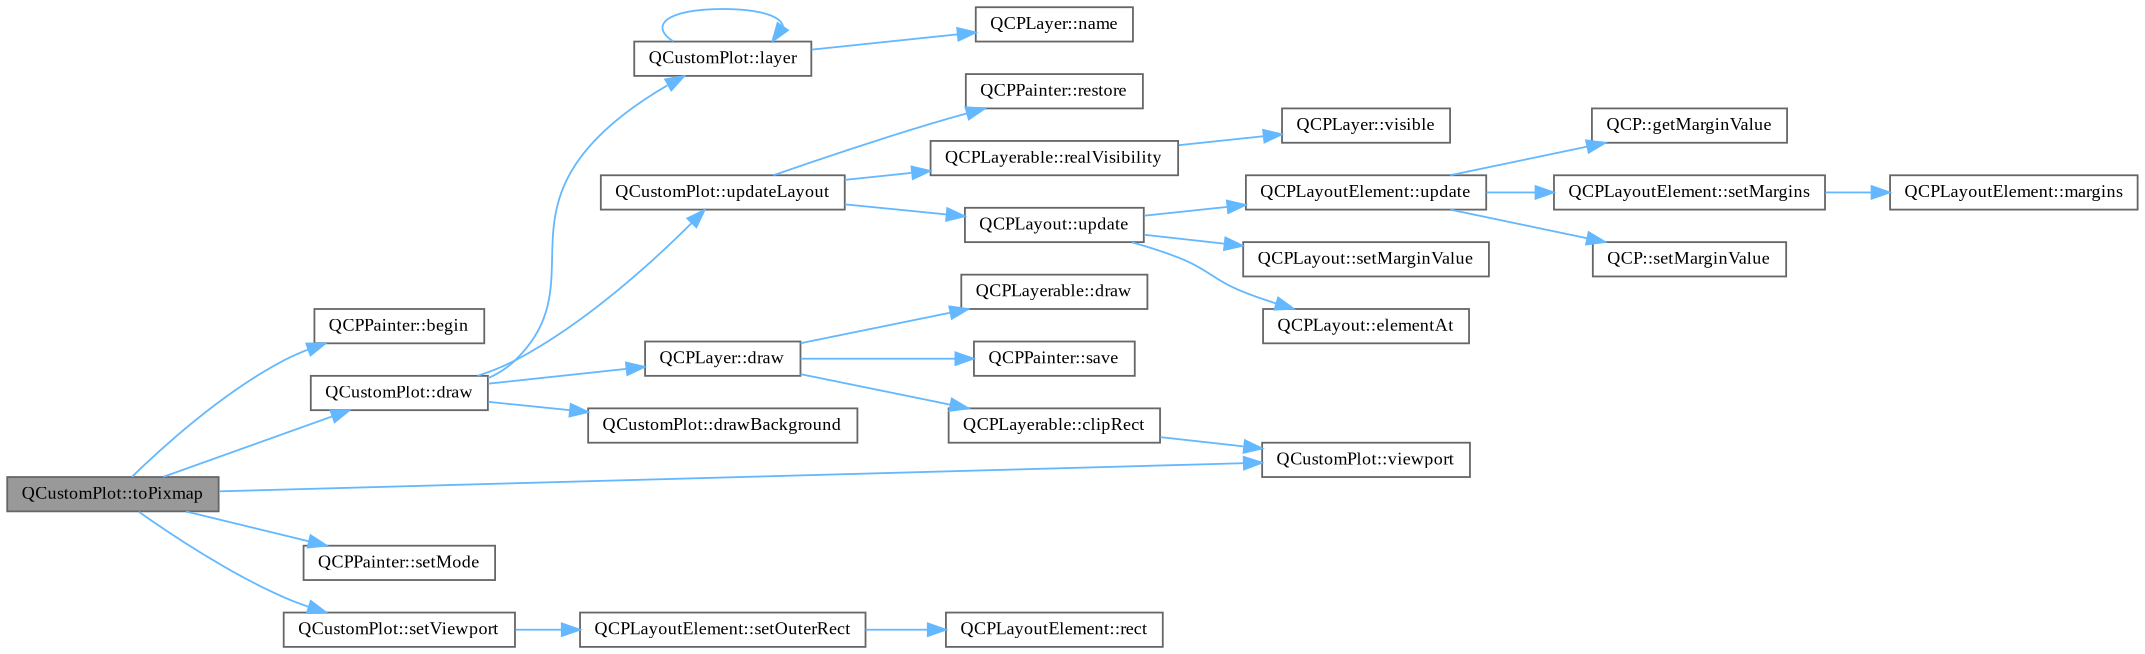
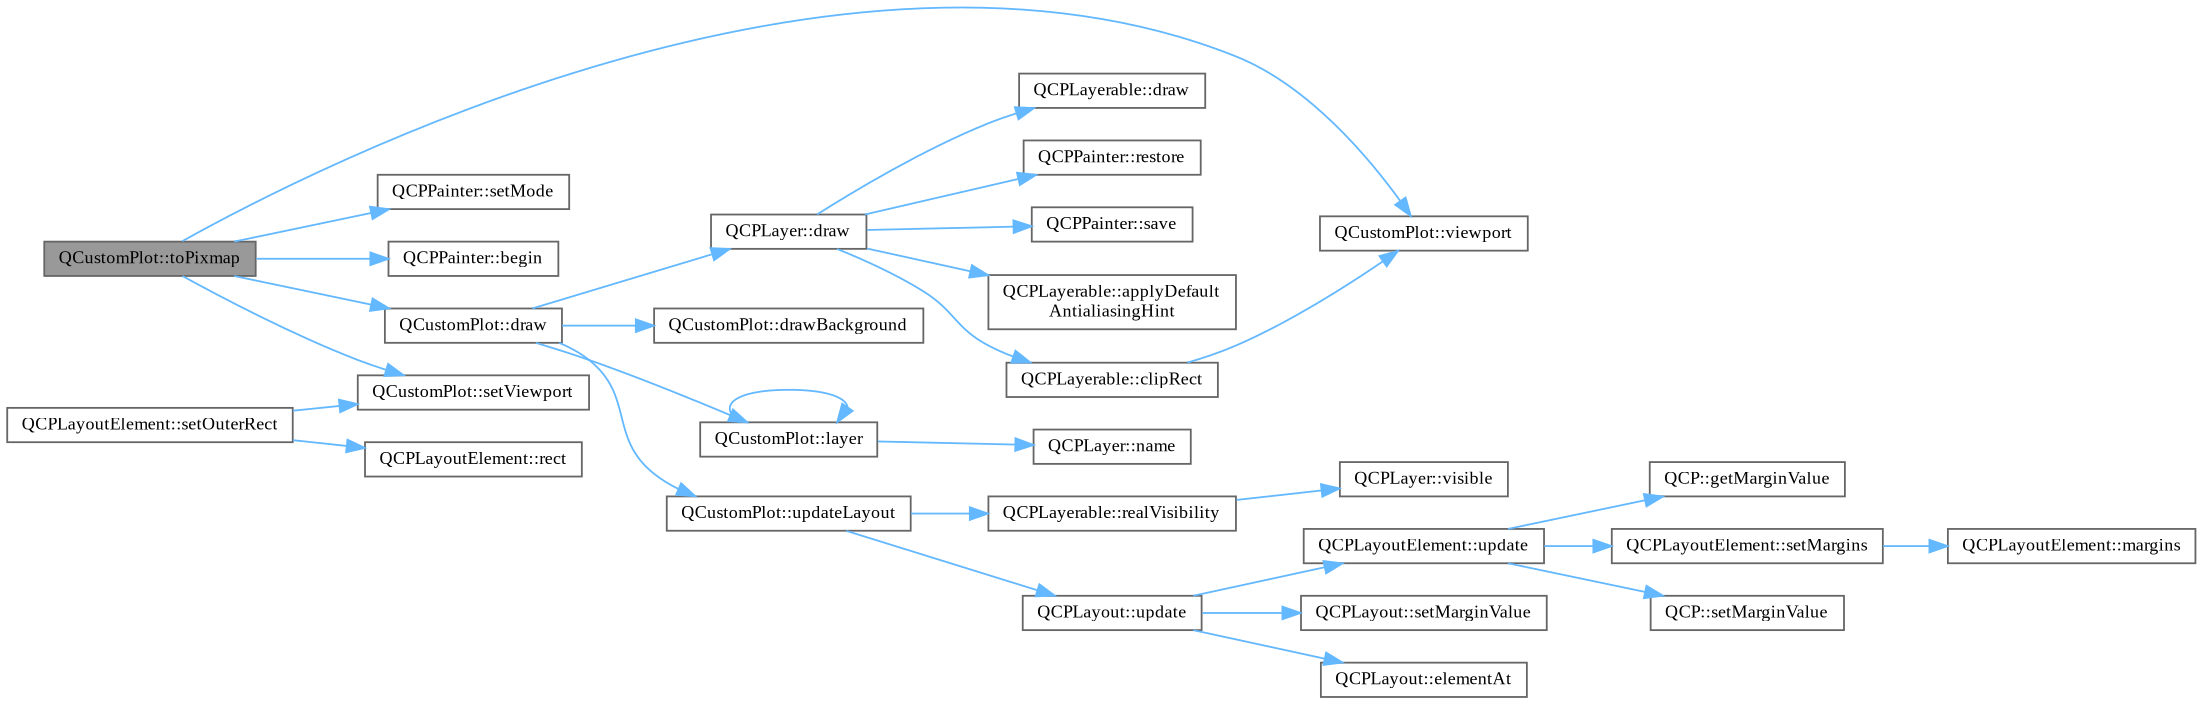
edge "QCustomPlot::updateLayout" -> "QCPPainter::restore": now "QCPLayer::draw" -> "QCPPainter::restore"
node "QCPLayerable::applyDefault AntialiasingHint": added
edge "QCustomPlot::setViewport" -> "QCPLayoutElement::setOuterRect": reversed
